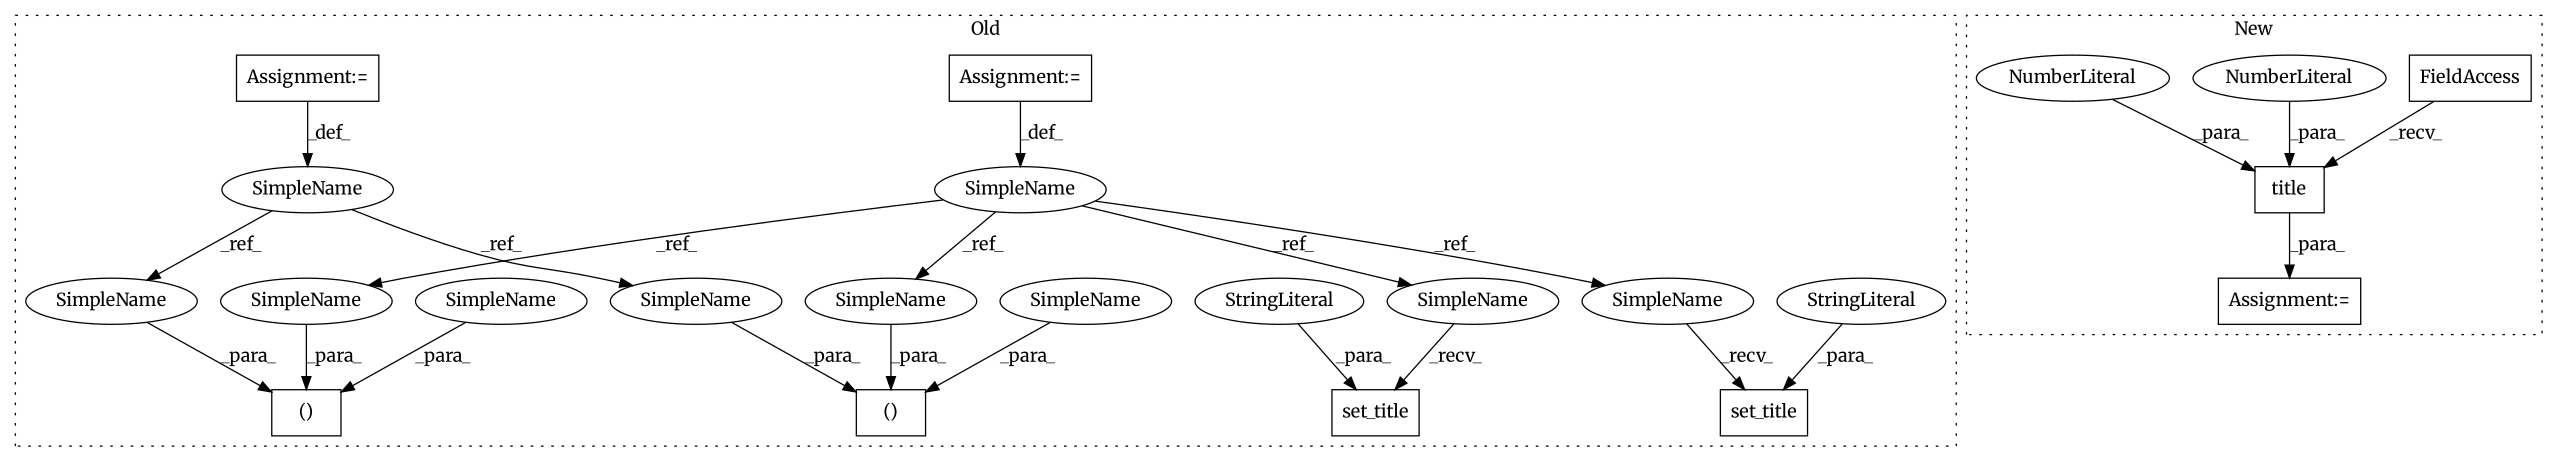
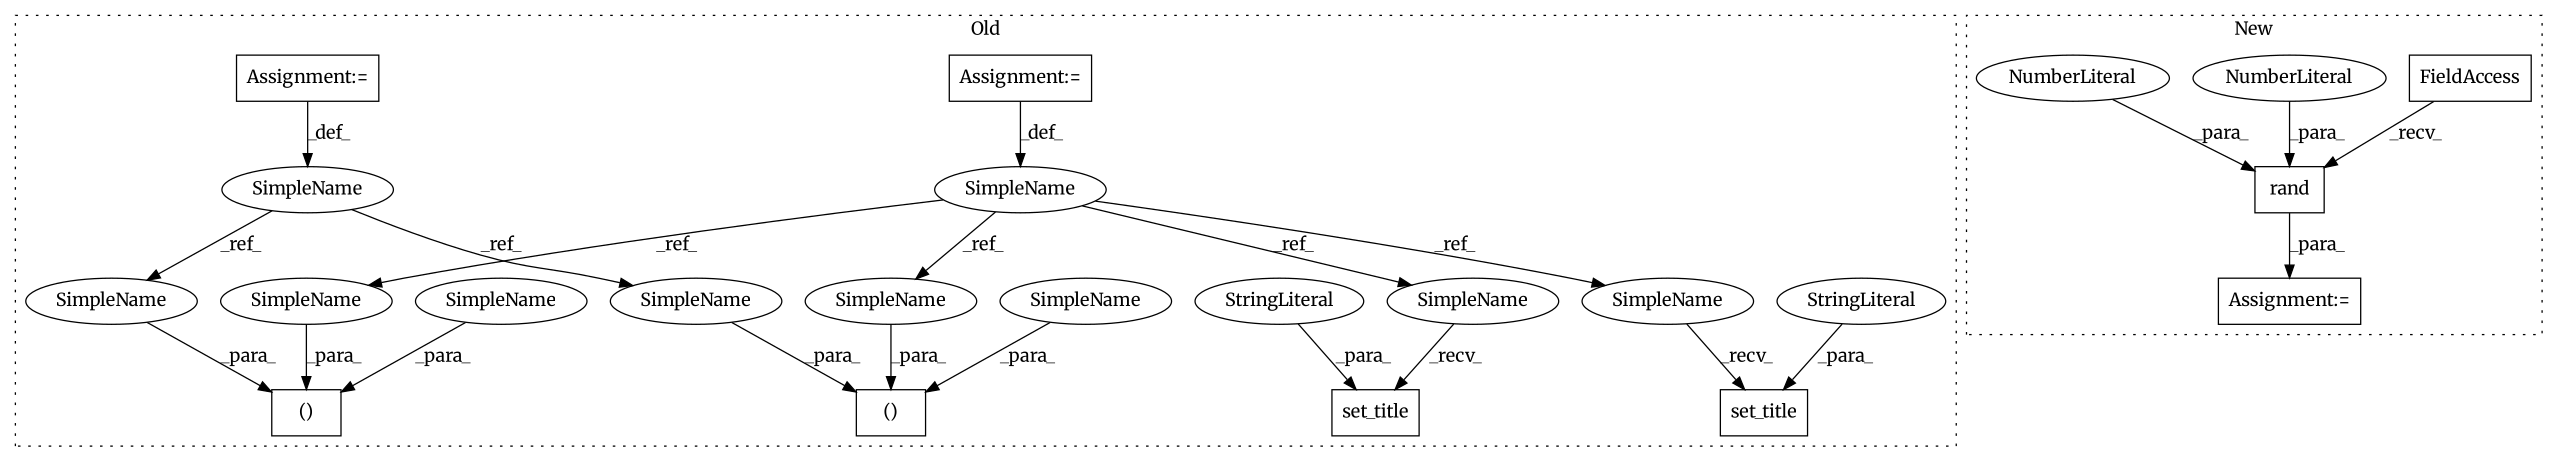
node "title": label "title" -> "rand"
